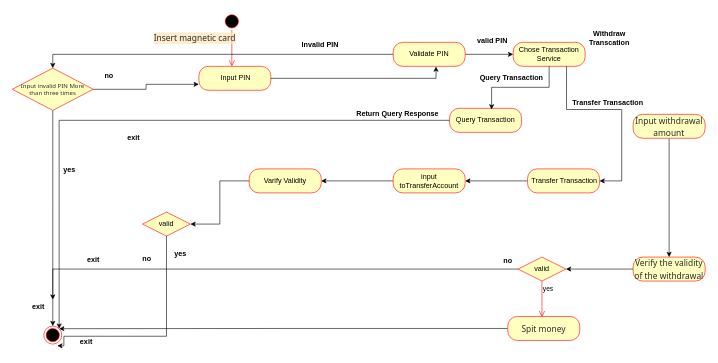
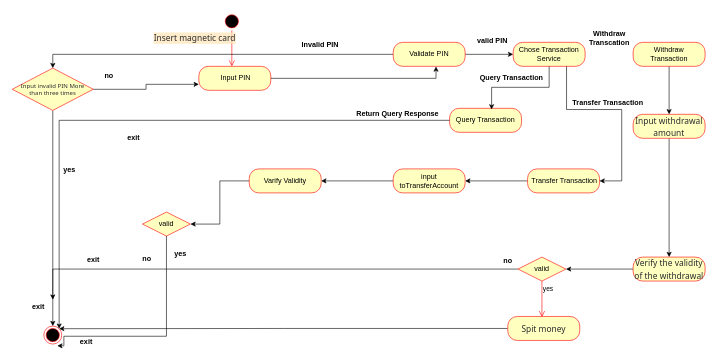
node "Withdraw Transaction": added
edge "Withdraw Transaction" -> "Input withdrawal amount": added
